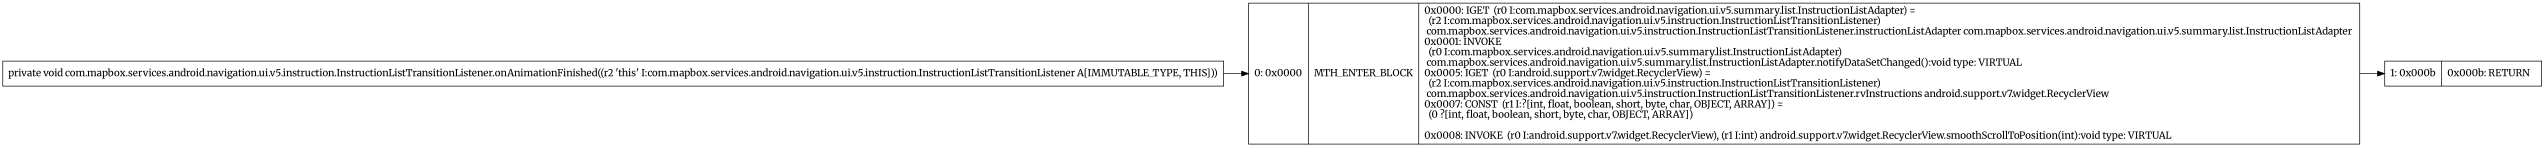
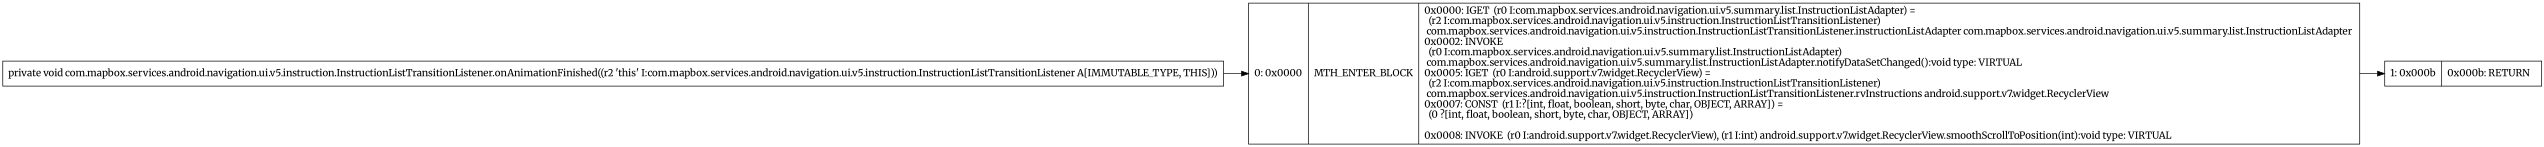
node "0: 0x0000": text "0x0001: INVOKE" -> "0x0002: INVOKE"
